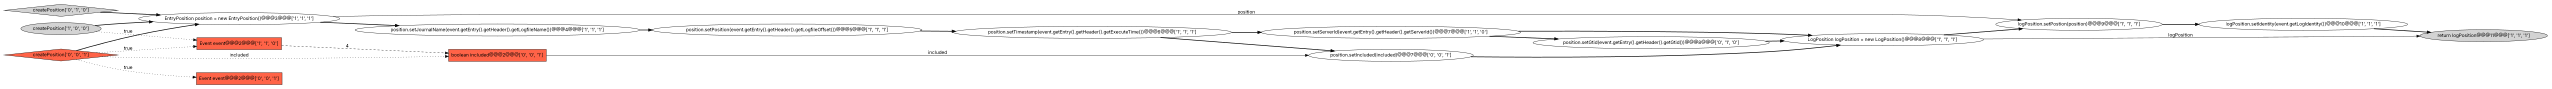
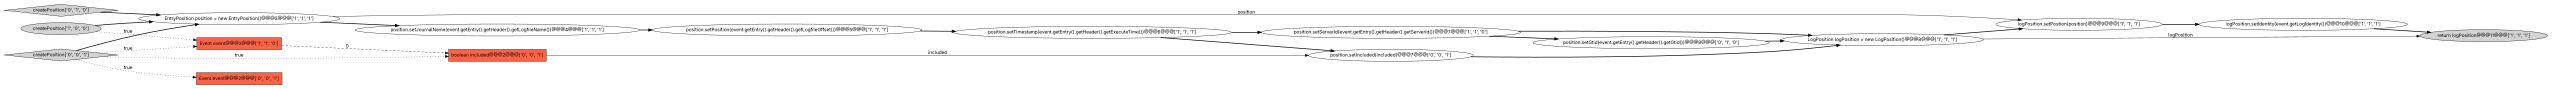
edge "Event event@@@2@@@['1', '1', '0']" -> "boolean included@@@2@@@['0', '0', '1']": label "4" -> "0"
node "createPosition['0', '0', '1']": fillcolor tomato -> lightgray
edge "createPosition['0', '0', '1']" -> "boolean included@@@2@@@['0', '0', '1']": label "included" -> "true"
